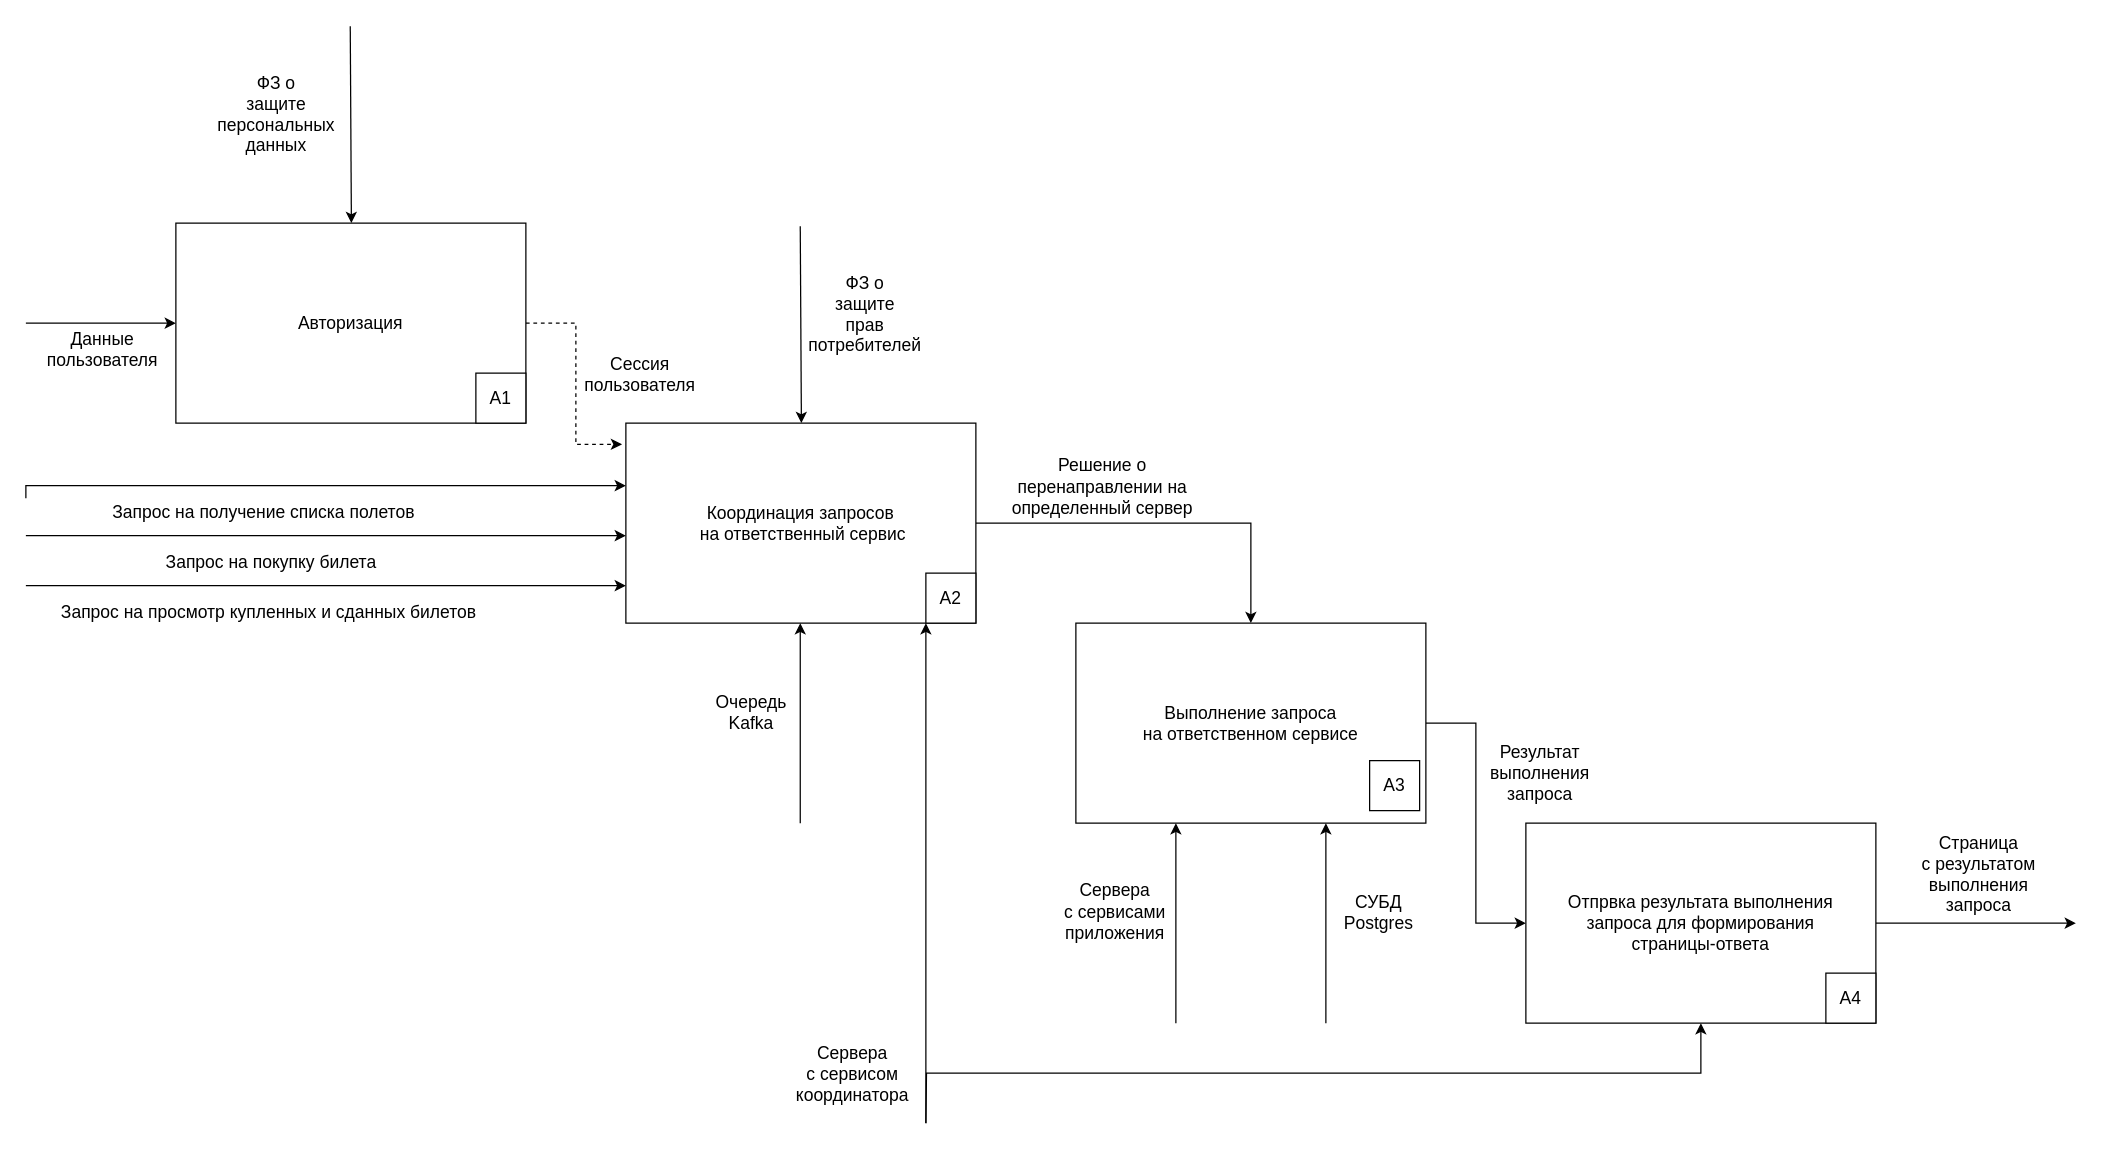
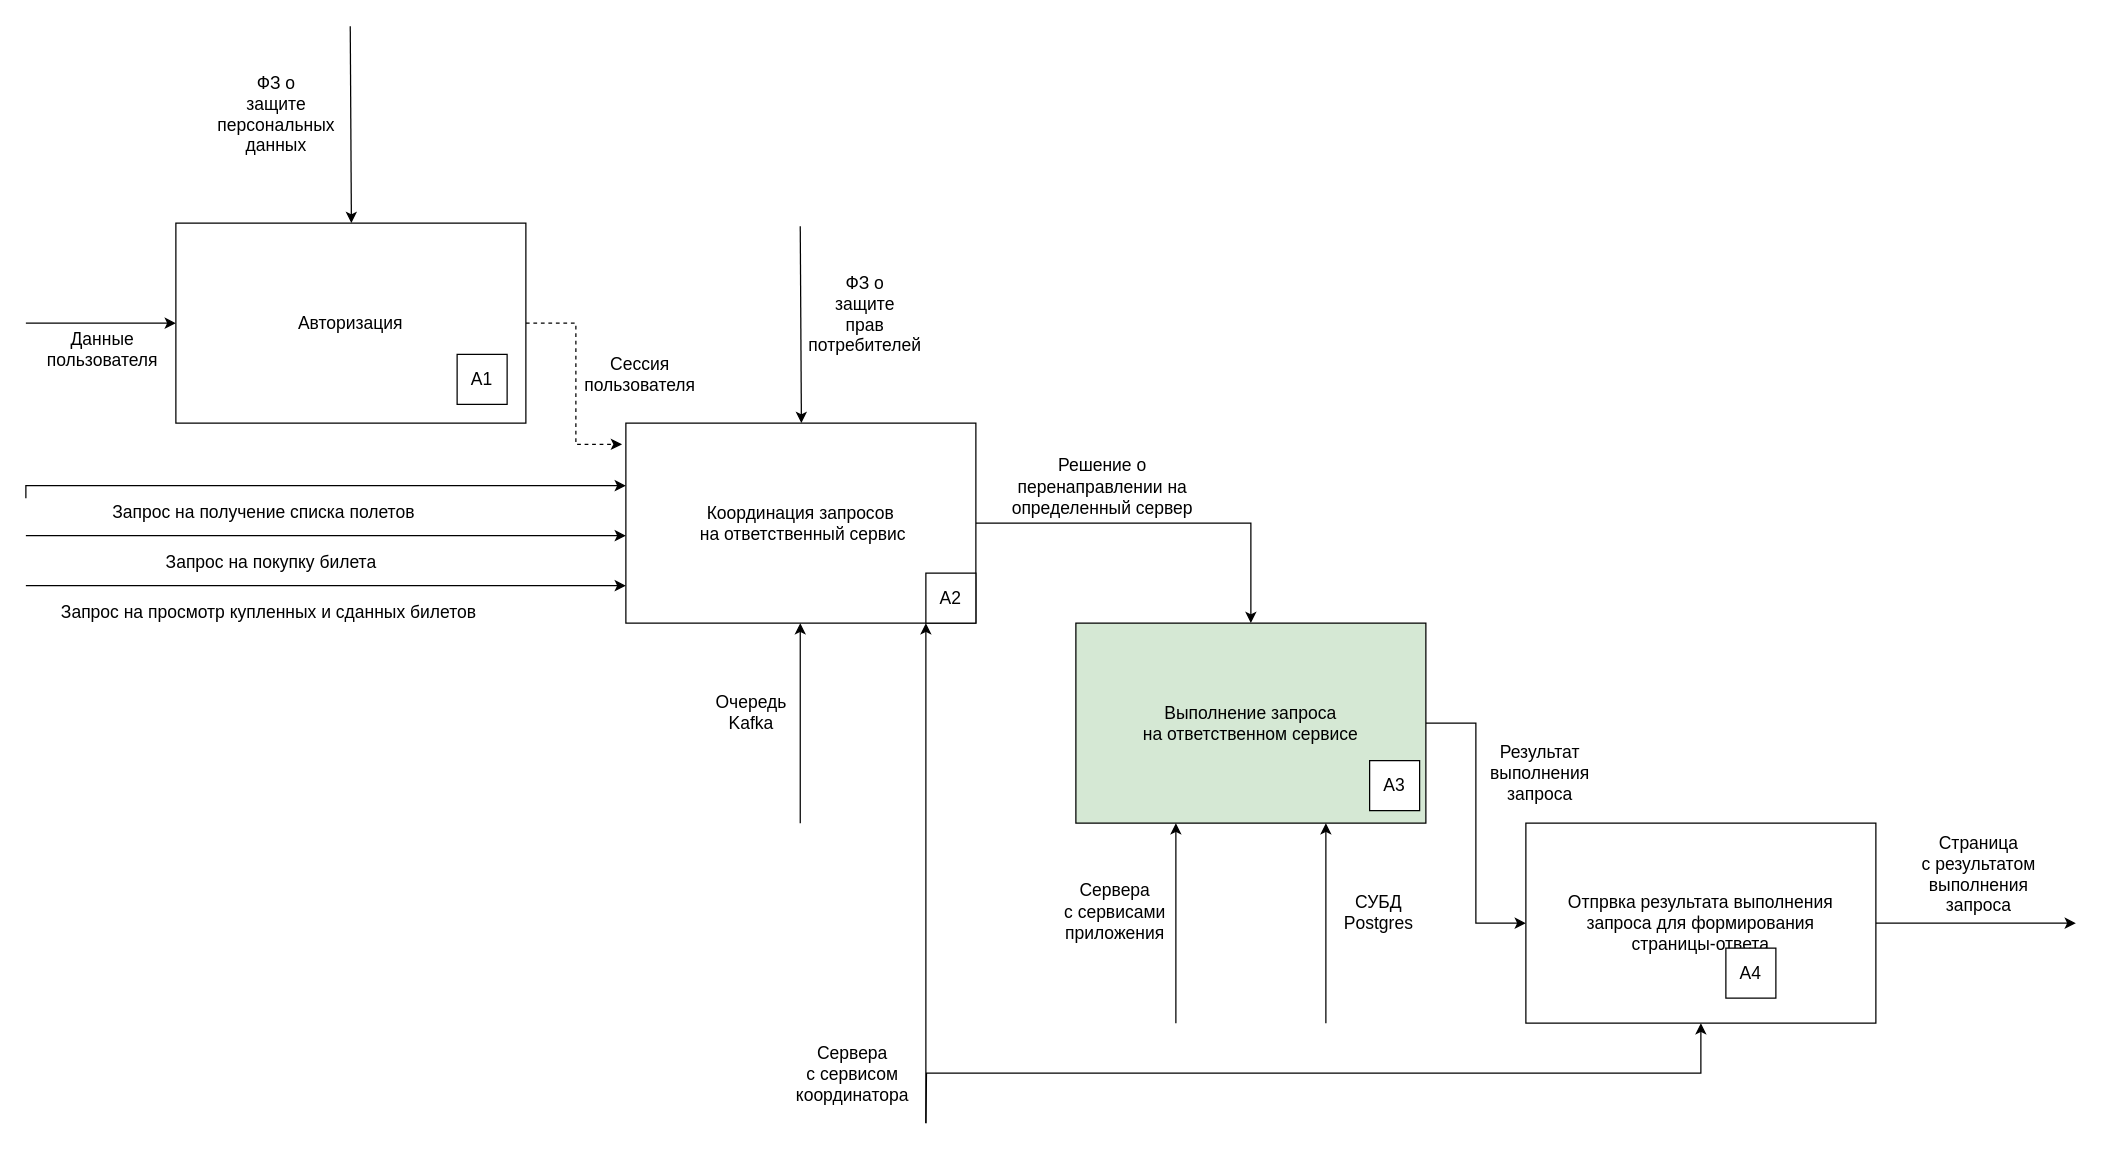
node "A1": moved (501, 398) -> (482, 379)
node "Выполнение запроса на ответственном сервисе": fillcolor #ffffff -> #d5e8d4
node "A4": moved (1851, 998) -> (1751, 973)
